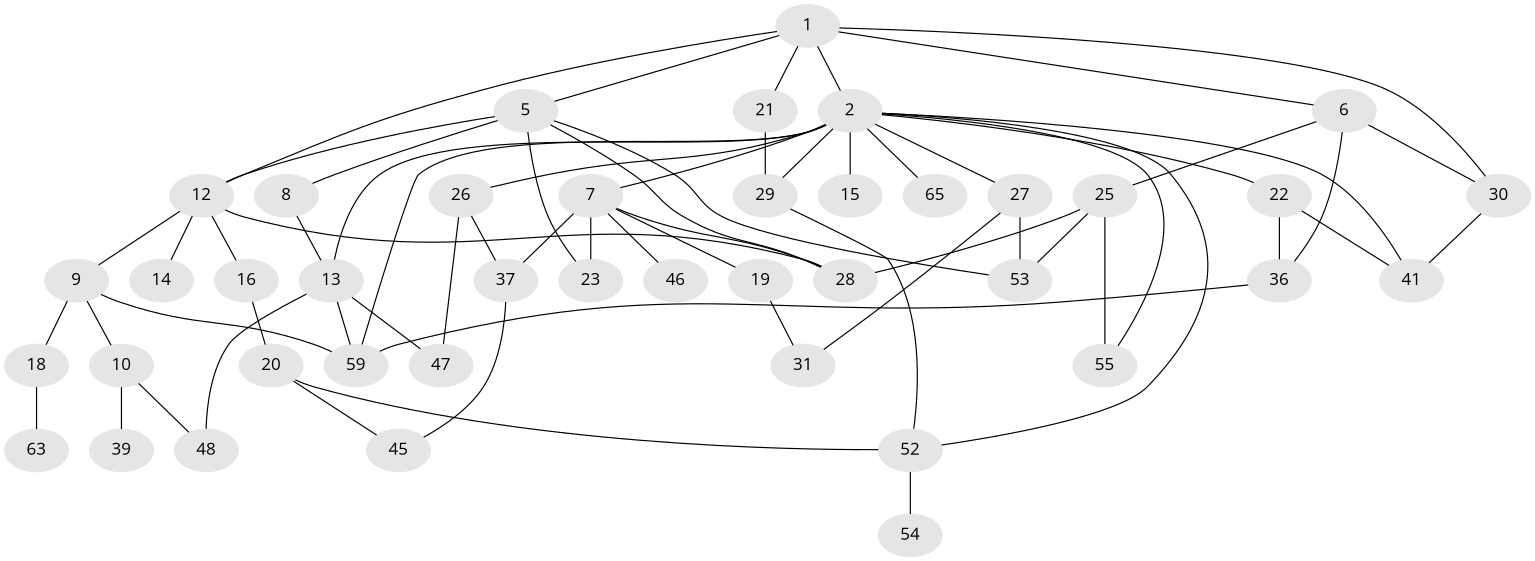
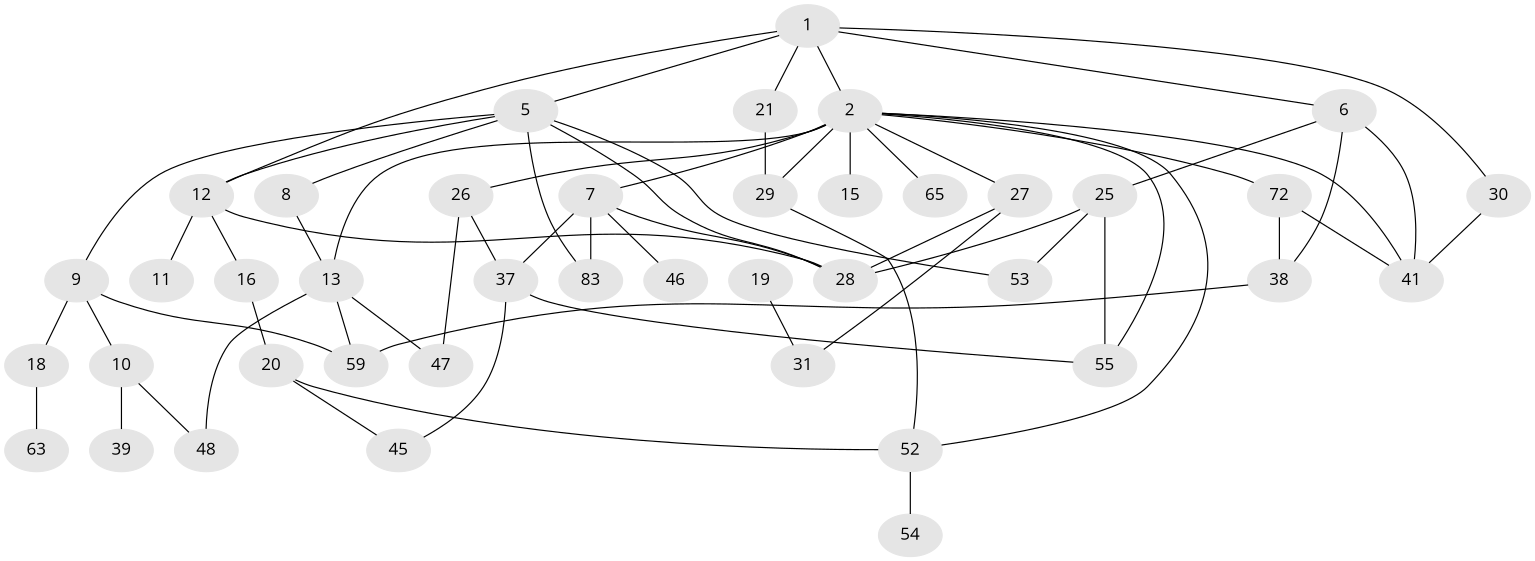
edge "6" -- "30": now "6" -- "41"
edge "2" -- "59": removed
node "22": label "22" -> "72"
edge "12" -- "9": now "5" -- "9"
edge "27" -- "53": now "27" -- "28"
edge "7" -- "19": removed
node "14": label "14" -> "11"
node "23": label "23" -> "83"
node "36": label "36" -> "38"
edge "37" -- "55": added
